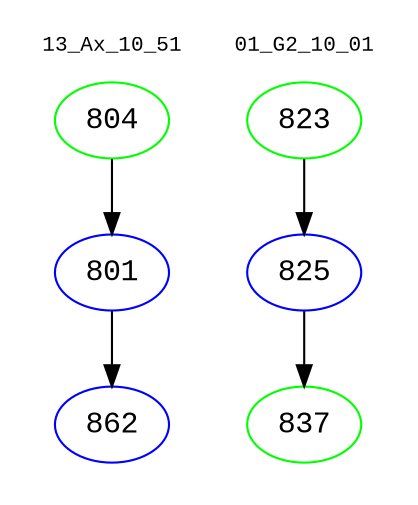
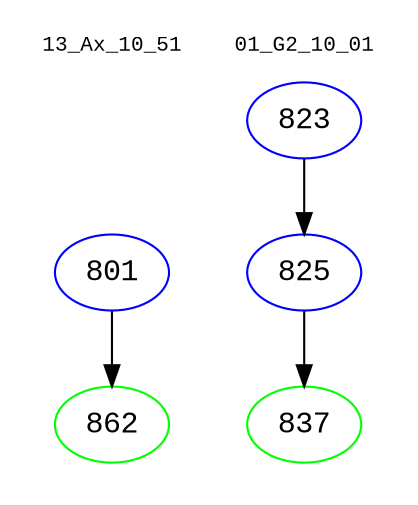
node "804": removed
node "823": color green -> blue
node "862": color blue -> green
